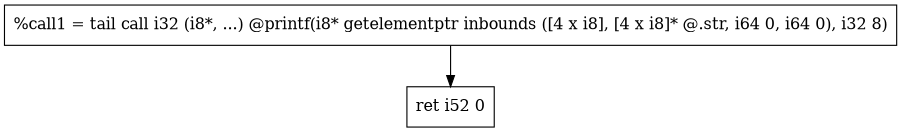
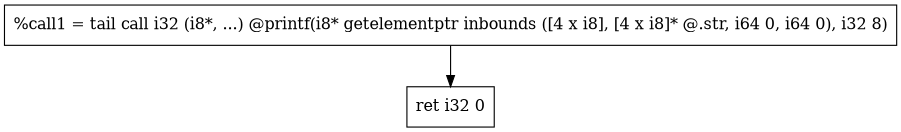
node "ret i52 0": label "ret i52 0" -> "ret i32 0"
